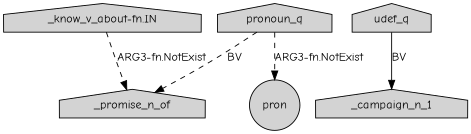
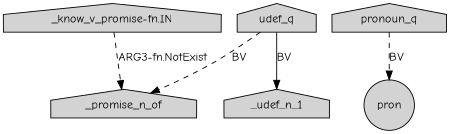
node "_know_v_about-fn.IN": label "_know_v_about-fn.IN" -> "_know_v_promise-fn.IN"
edge "pronoun_q" -> "pron": label "ARG3-fn.NotExist" -> "BV"
edge "pronoun_q" -> "_promise_n_of": now "udef_q" -> "_promise_n_of"
node "_campaign_n_1": label "_campaign_n_1" -> "_udef_n_1"
